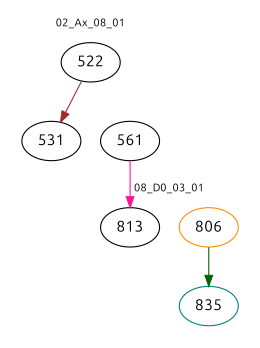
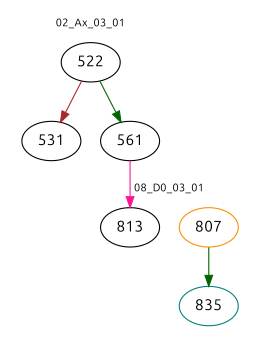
cluster "02_Ax_08_01": label "02_Ax_08_01" -> "02_Ax_03_01"
edge "522" -> "561": added
node "806": label "806" -> "807"
